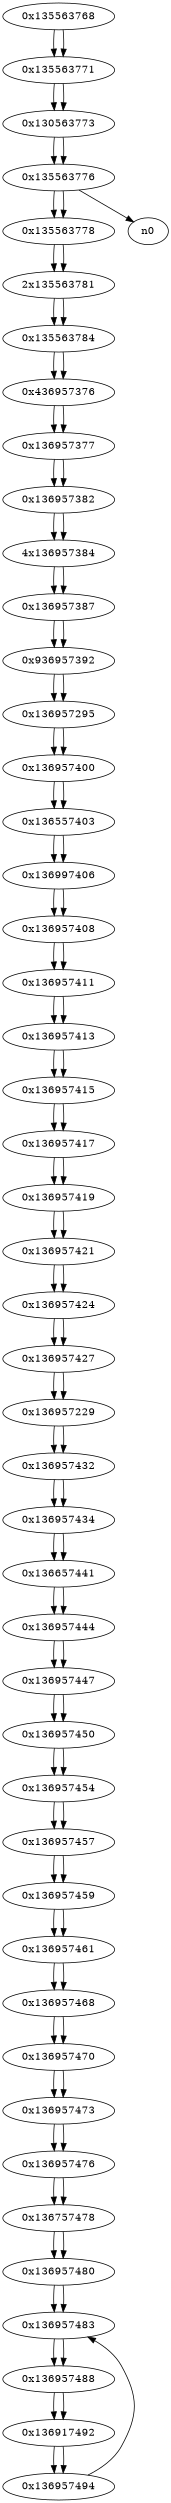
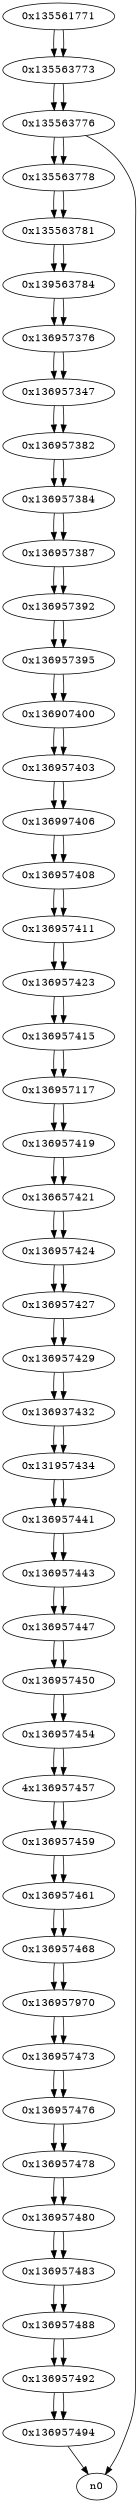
node "0x135563768": removed
node "0x135563771": label "0x135563771" -> "0x135561771"
node "0x130563773": label "0x130563773" -> "0x135563773"
node "2x135563781": label "2x135563781" -> "0x135563781"
node "0x135563784": label "0x135563784" -> "0x139563784"
node "0x436957376": label "0x436957376" -> "0x136957376"
node "0x136957377": label "0x136957377" -> "0x136957347"
node "4x136957384": label "4x136957384" -> "0x136957384"
node "0x936957392": label "0x936957392" -> "0x136957392"
node "0x136957295": label "0x136957295" -> "0x136957395"
node "0x136957400": label "0x136957400" -> "0x136907400"
node "0x136557403": label "0x136557403" -> "0x136957403"
node "0x136957413": label "0x136957413" -> "0x136957423"
node "0x136957417": label "0x136957417" -> "0x136957117"
node "0x136957421": label "0x136957421" -> "0x136657421"
node "0x136957229": label "0x136957229" -> "0x136957429"
node "0x136957432": label "0x136957432" -> "0x136937432"
node "0x136957434": label "0x136957434" -> "0x131957434"
node "0x136657441": label "0x136657441" -> "0x136957441"
node "0x136957444": label "0x136957444" -> "0x136957443"
node "0x136957457": label "0x136957457" -> "4x136957457"
node "0x136957470": label "0x136957470" -> "0x136957970"
node "0x136757478": label "0x136757478" -> "0x136957478"
edge "0x136957494" -> "0x136957483": now "0x136957494" -> "n0"
node "0x136917492": label "0x136917492" -> "0x136957492"
